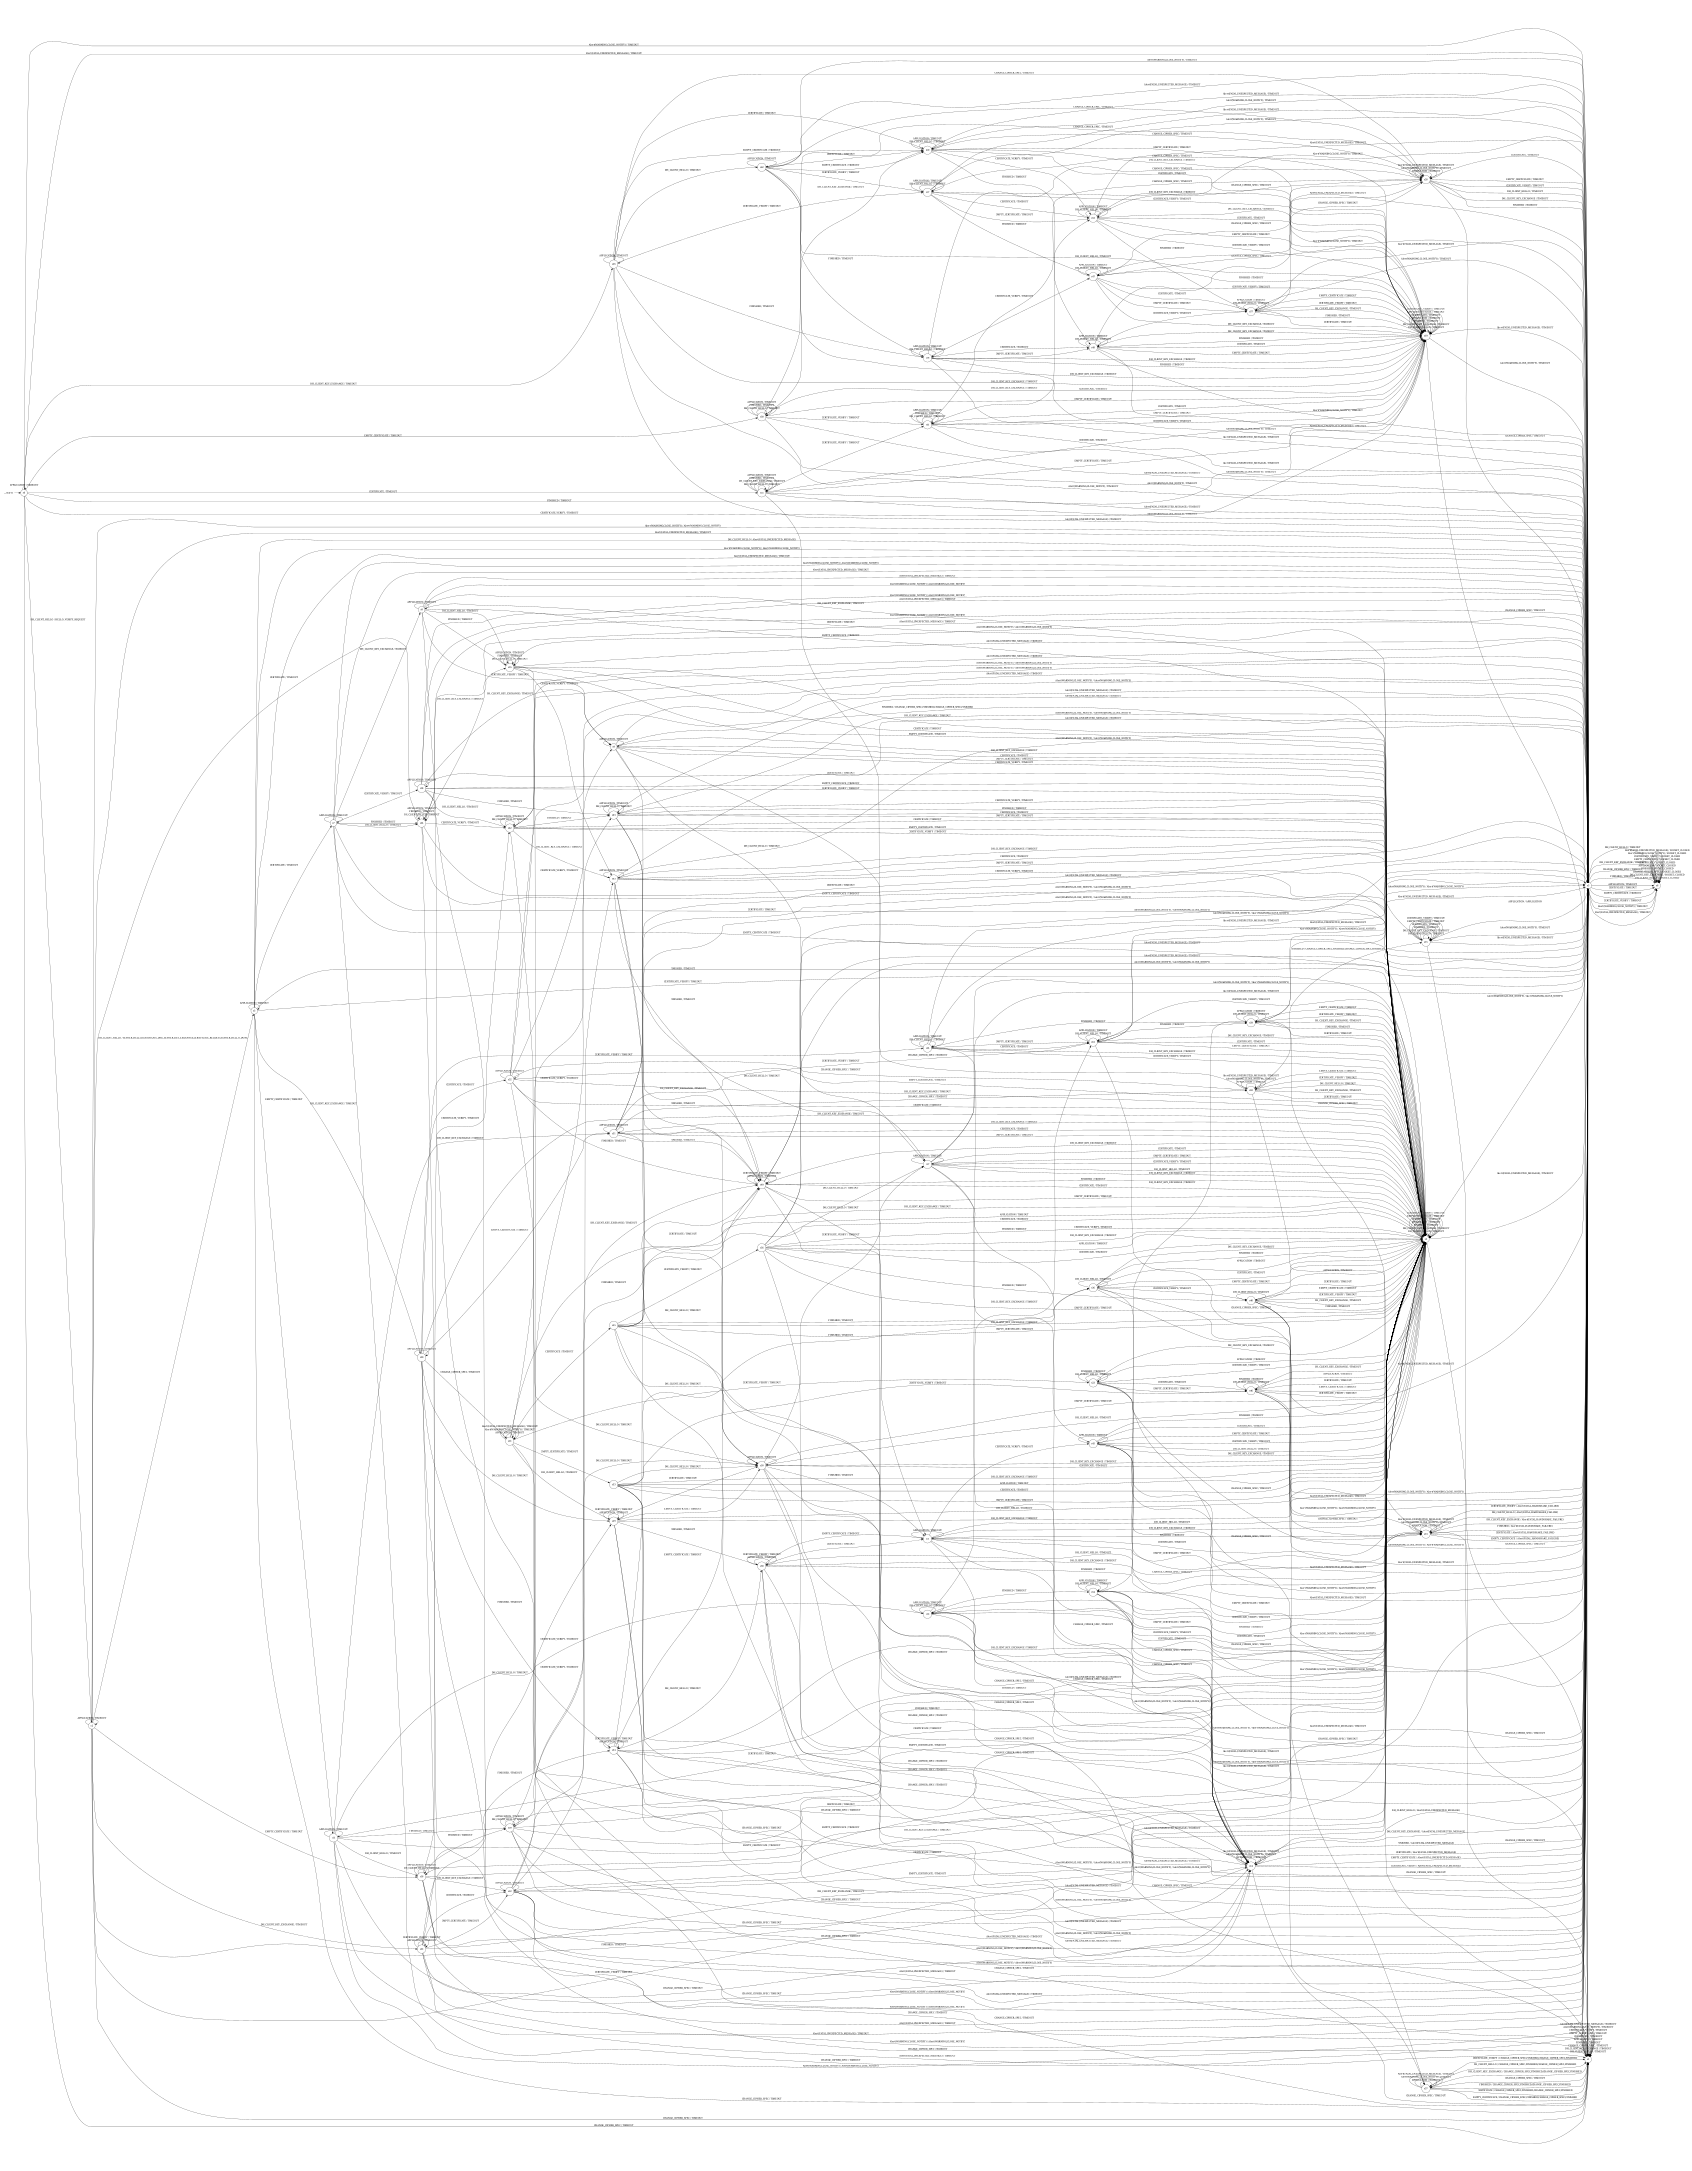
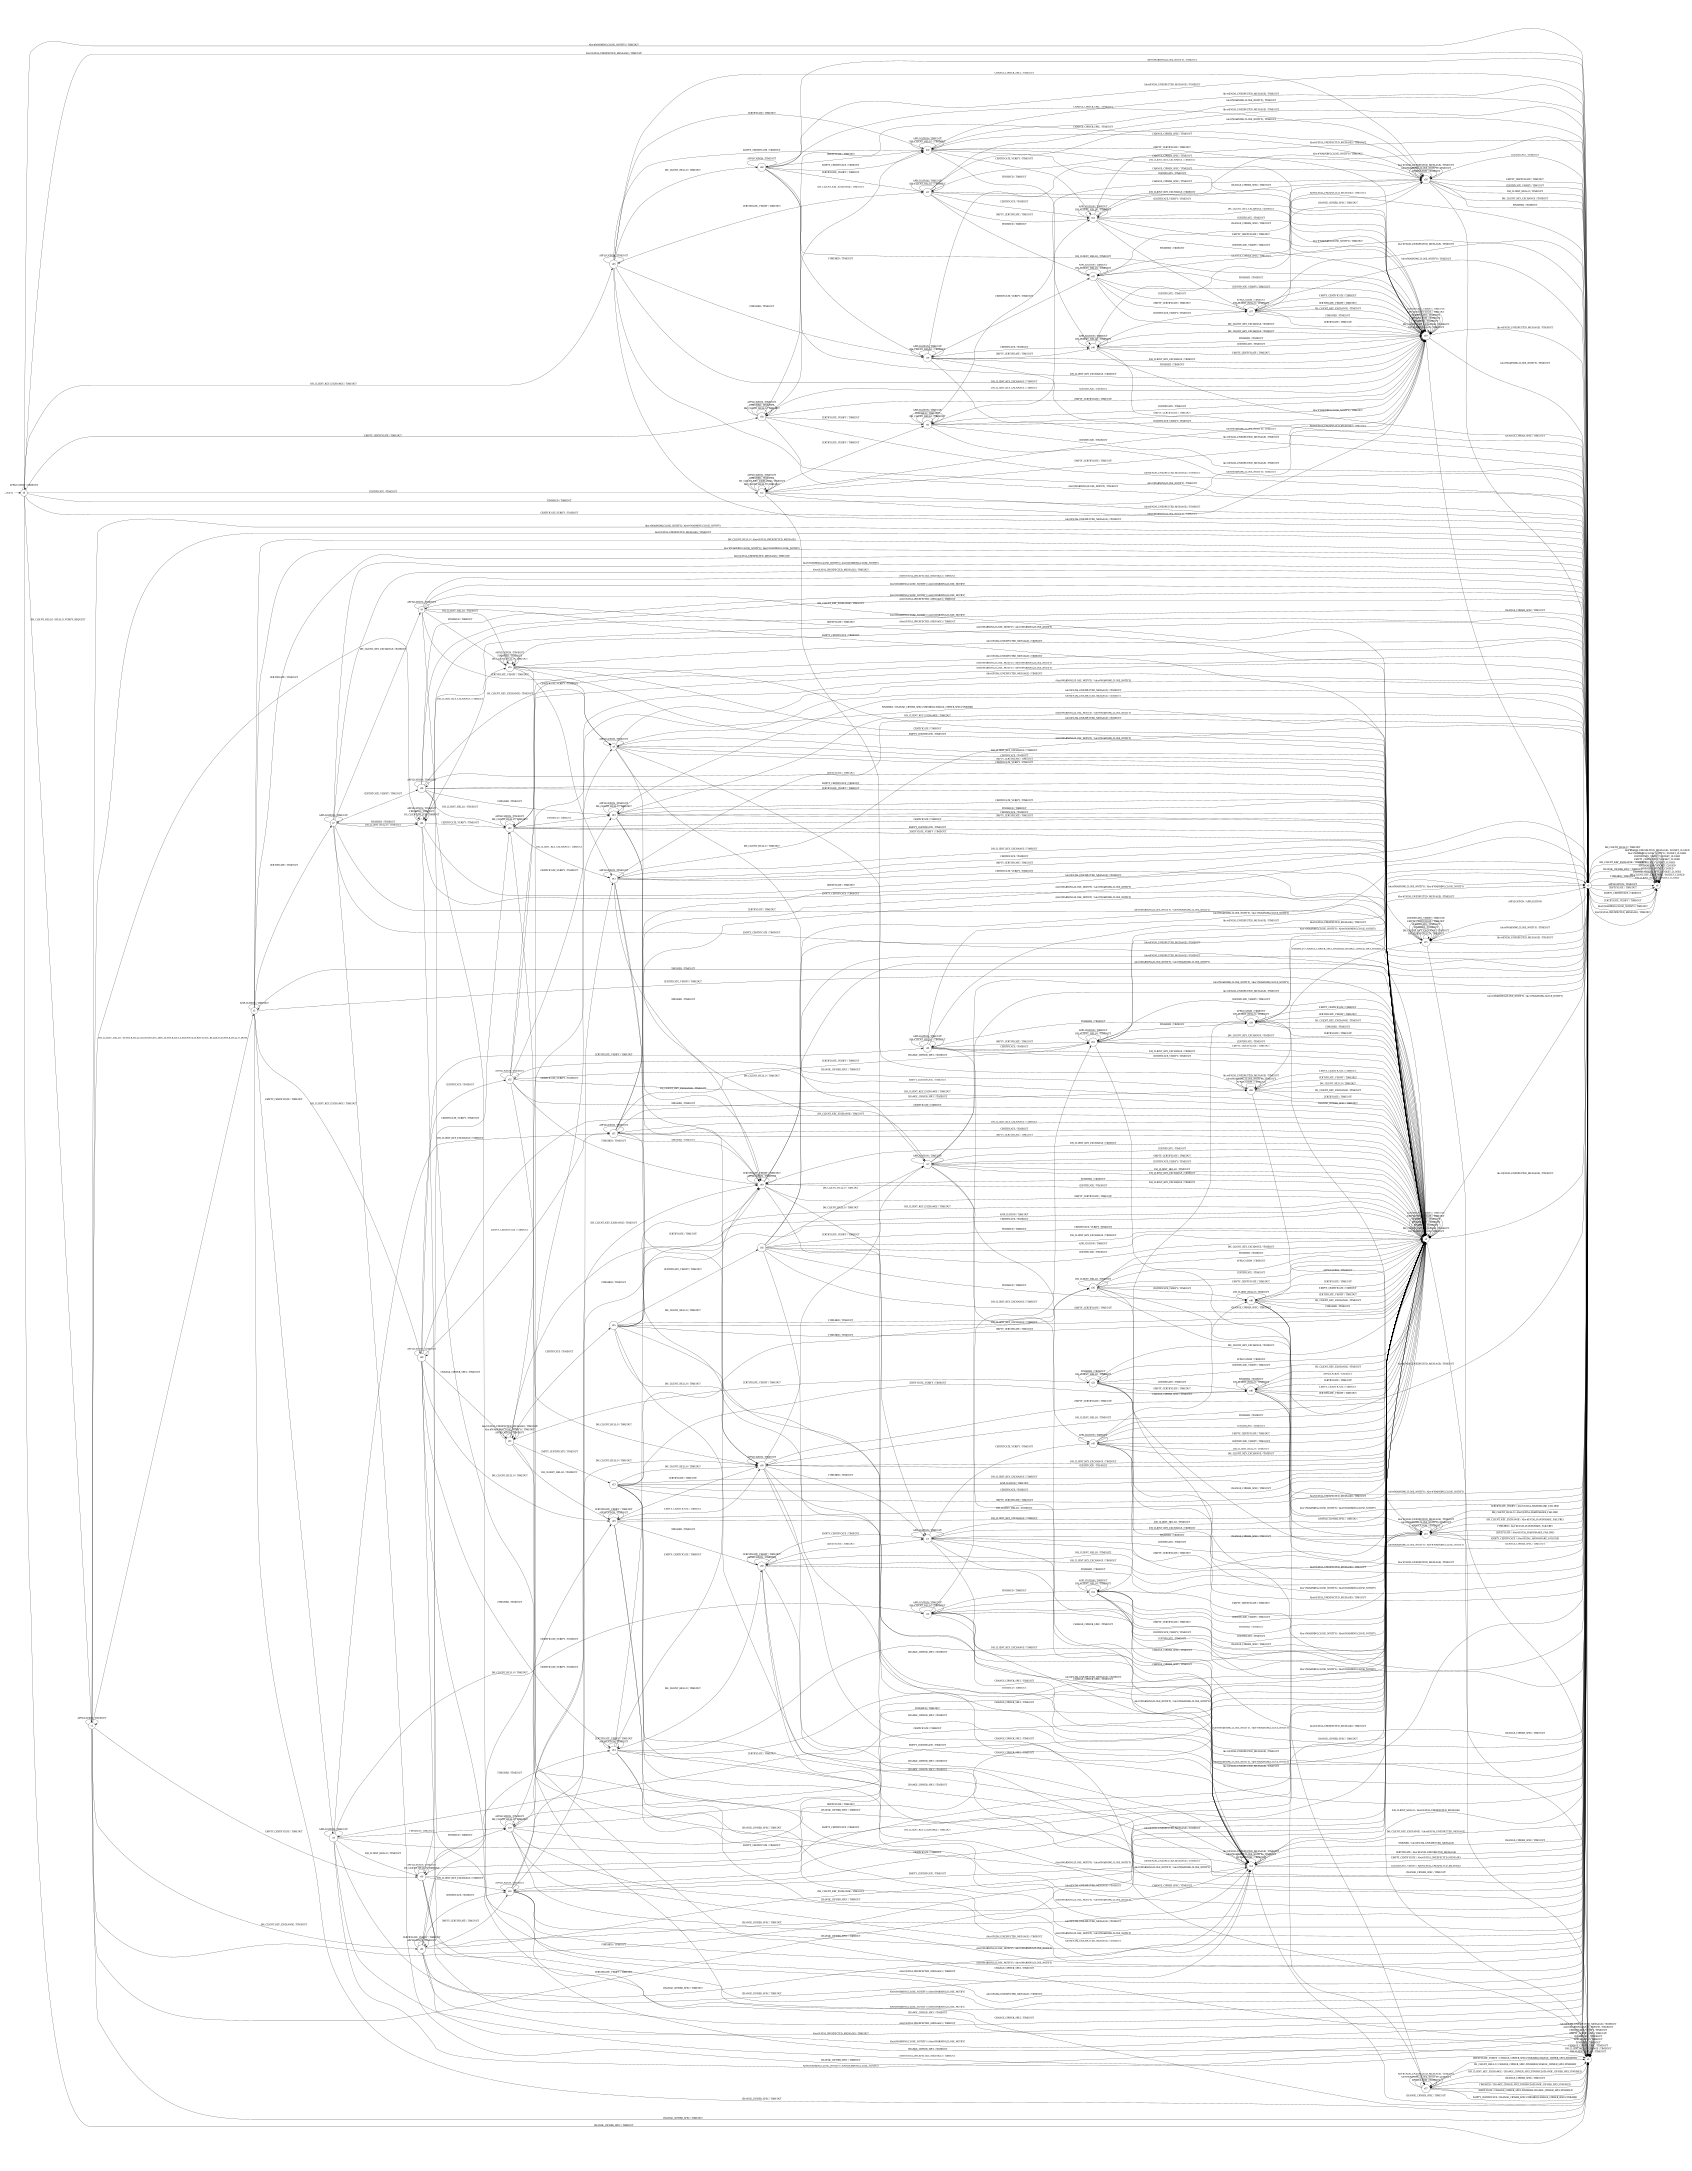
edge "s45" -> "s14": now "s45" -> "s40"
